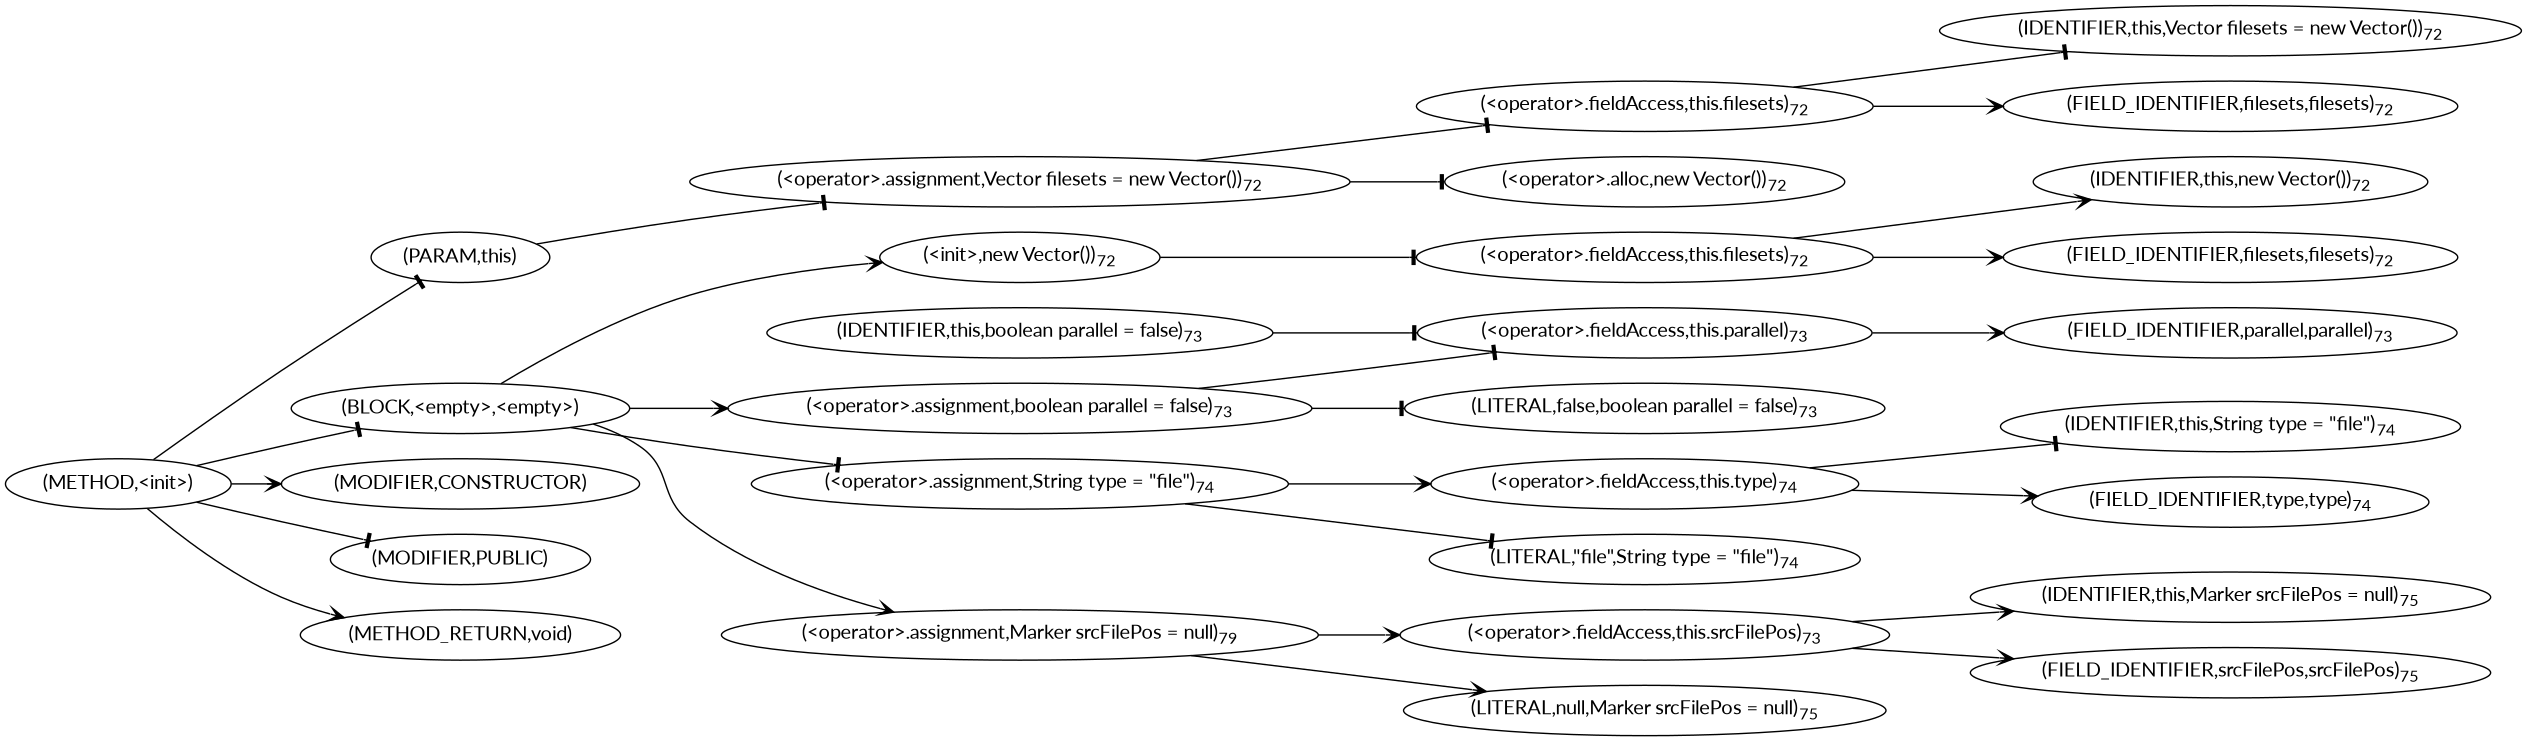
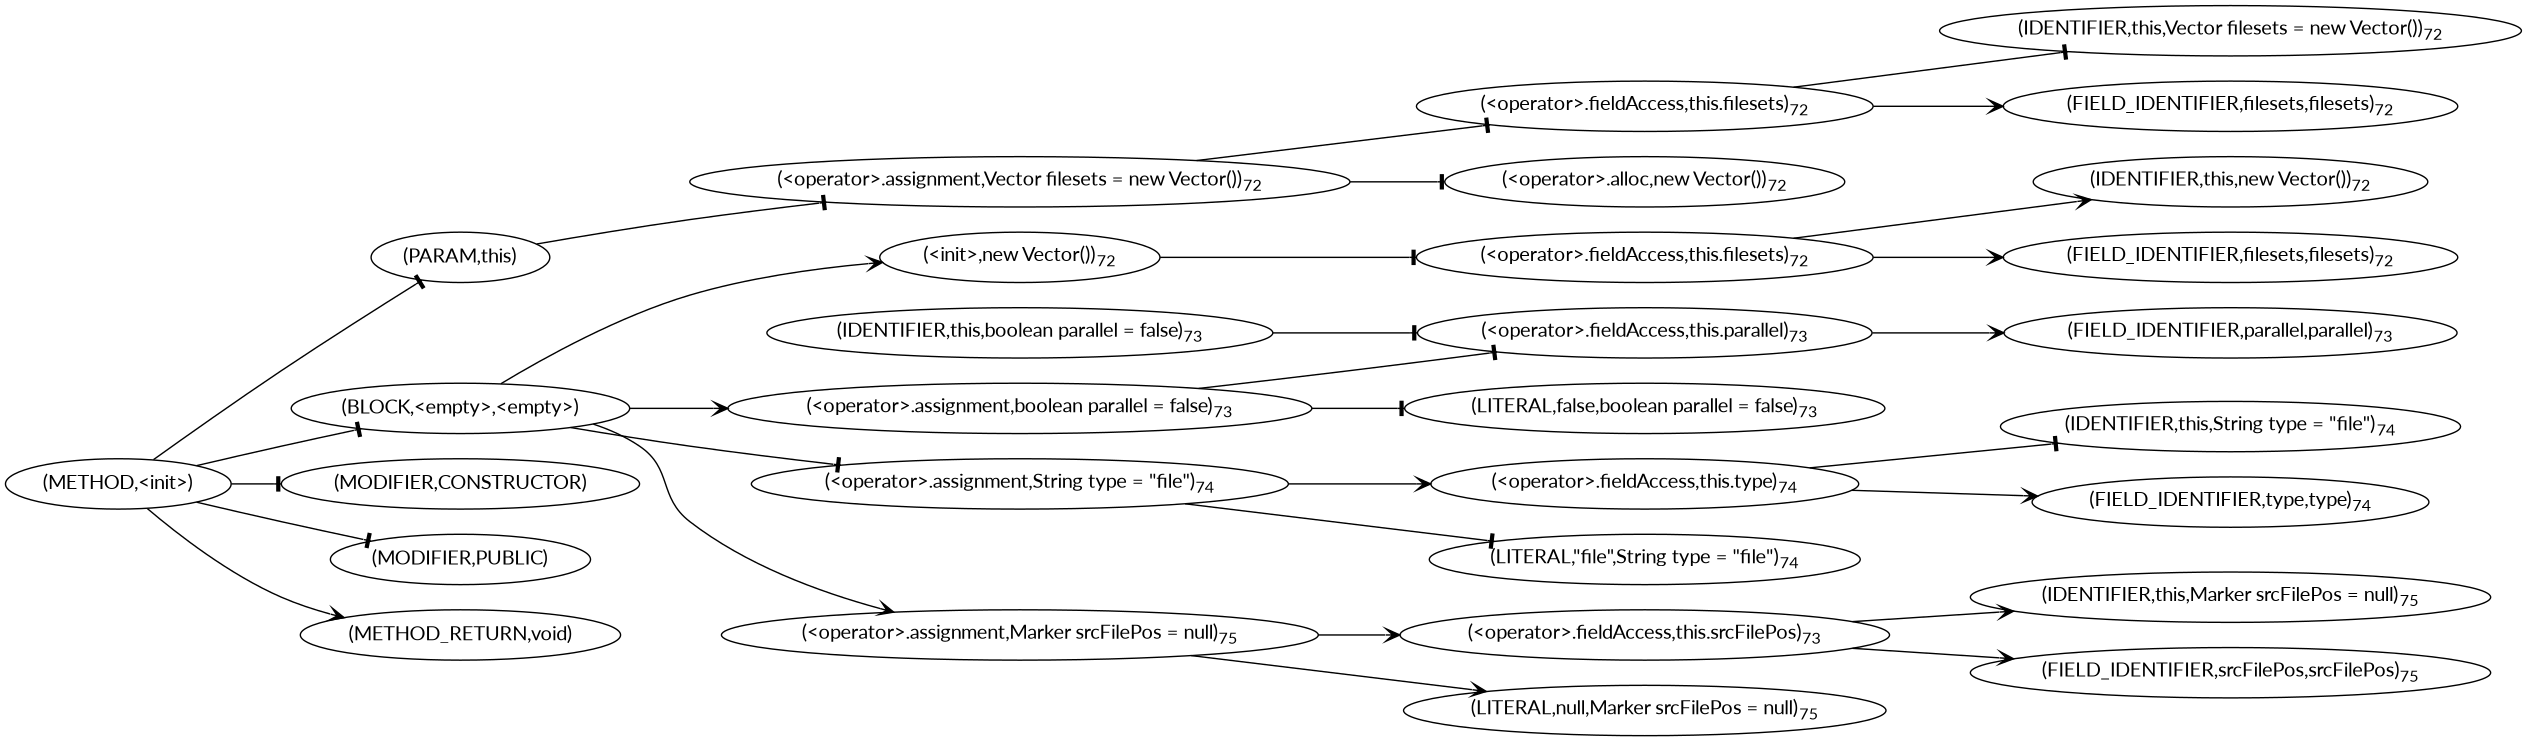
edge "(METHOD,<init>)" -> "(MODIFIER,CONSTRUCTOR)": arrowhead vee -> tee
node "(<operator>.assignment,Marker srcFilePos = null)": text "79" -> "75"
